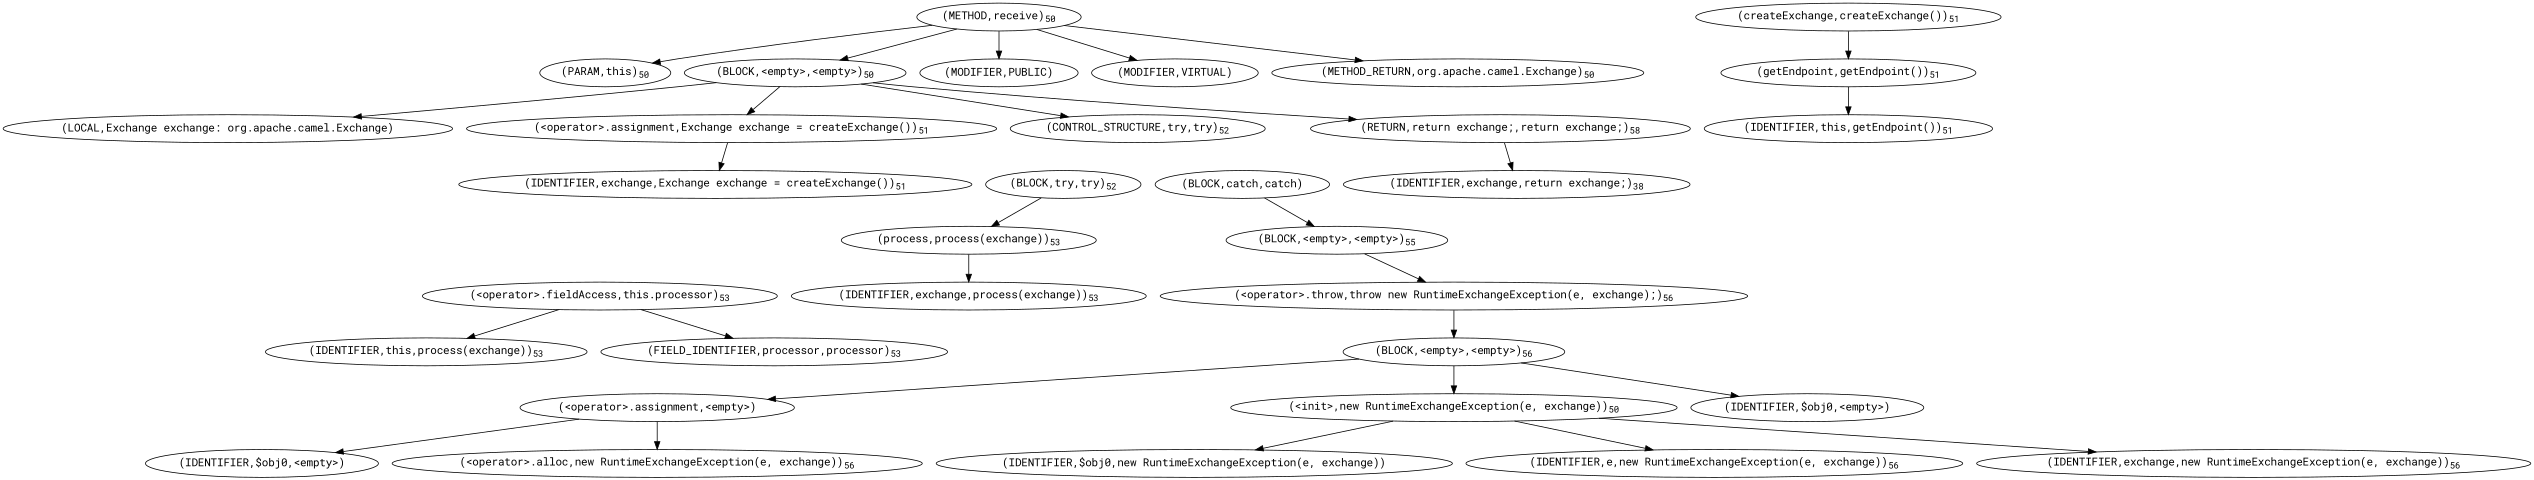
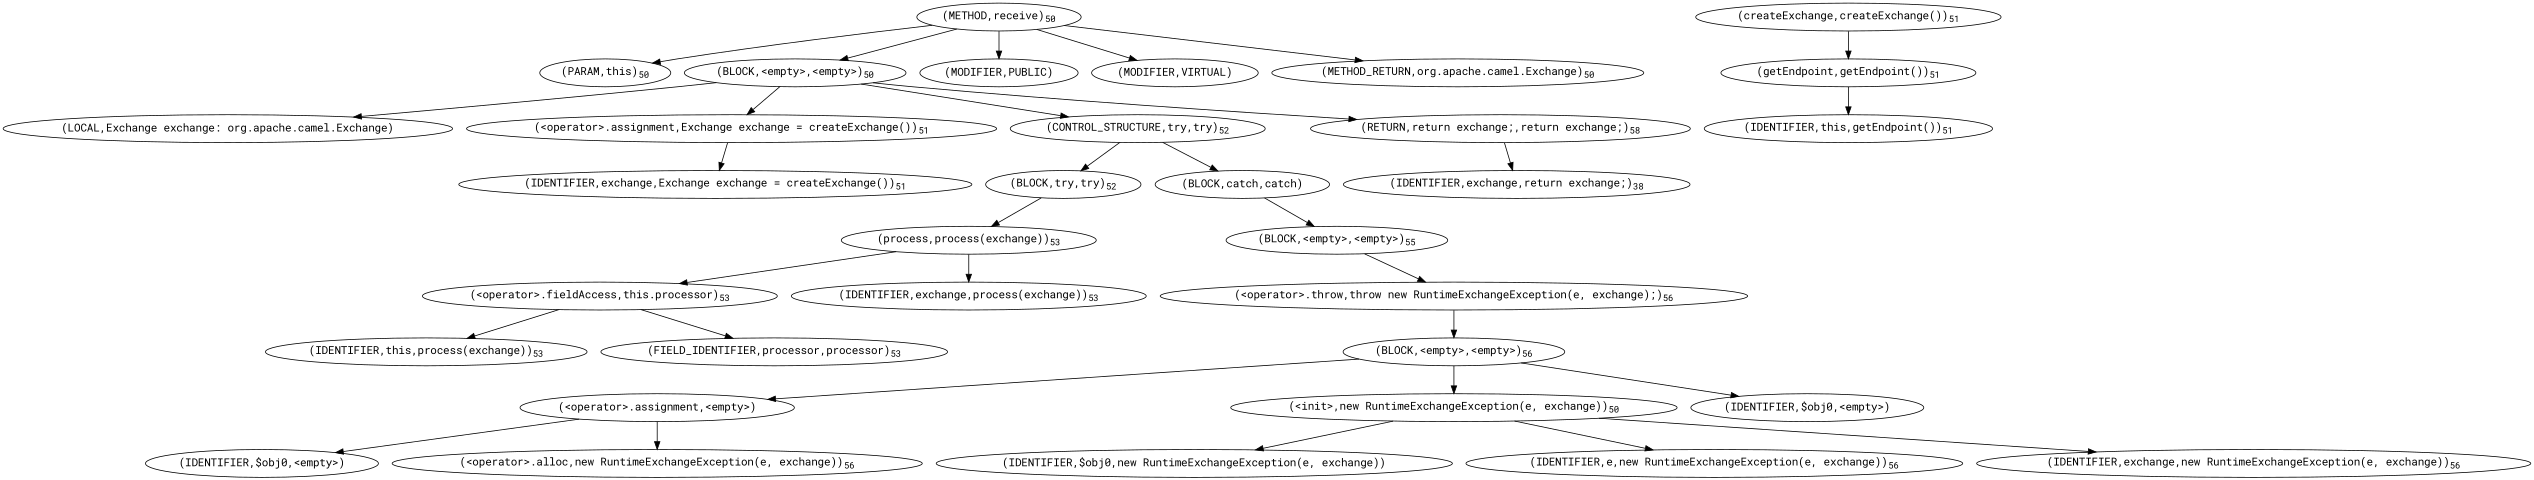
edge "(CONTROL_STRUCTURE,try,try)" -> "(BLOCK,try,try)": added
edge "(CONTROL_STRUCTURE,try,try)" -> "(BLOCK,catch,catch)": added
edge "(process,process(exchange))" -> "(<operator>.fieldAccess,this.processor)": added
